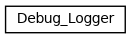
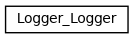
node "Debug_Logger": label "Debug_Logger" -> "Logger_Logger"
